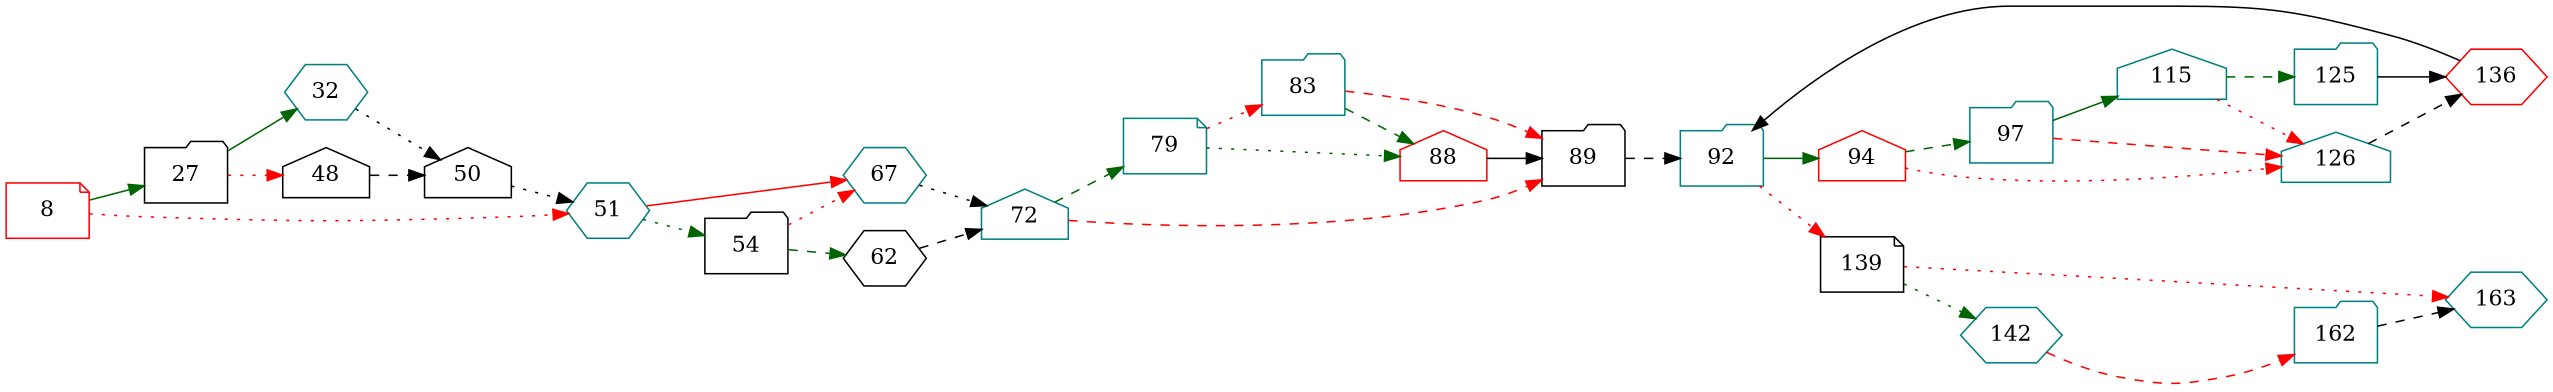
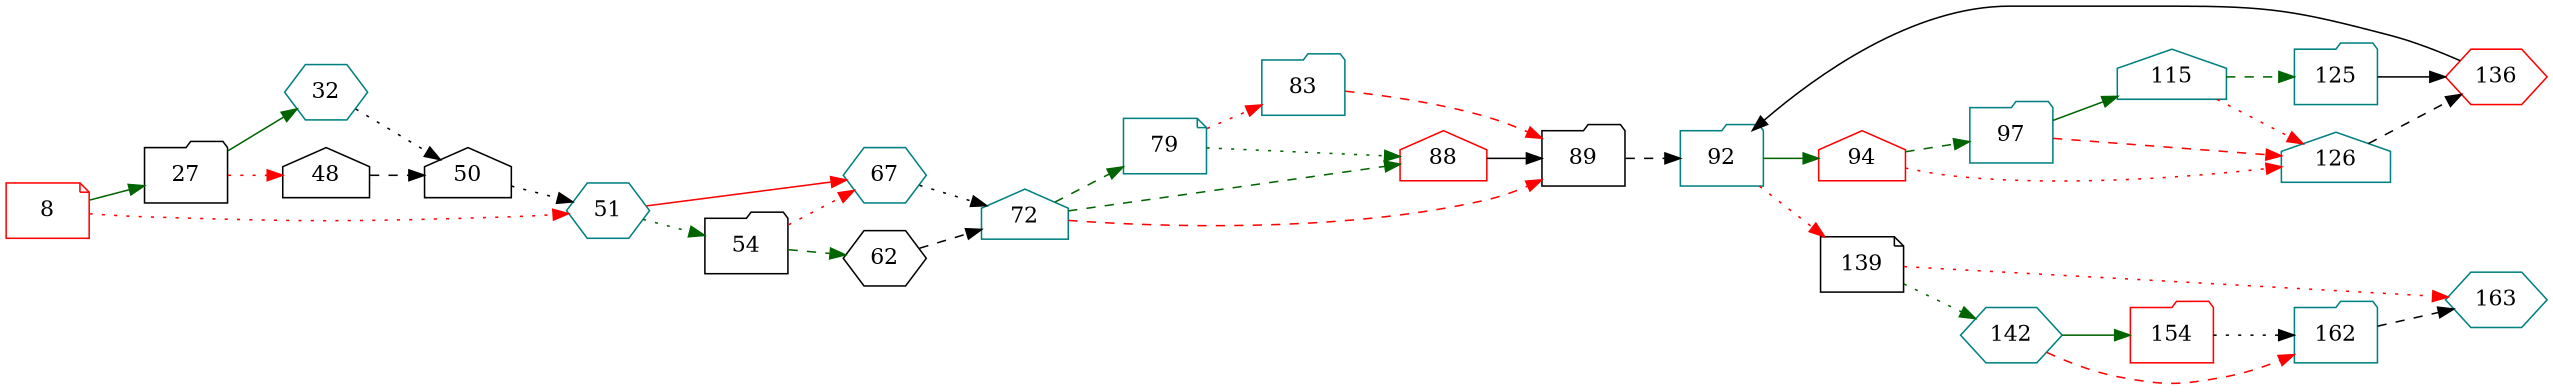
edge "83" -> "88": now "72" -> "88"
node "154": added
